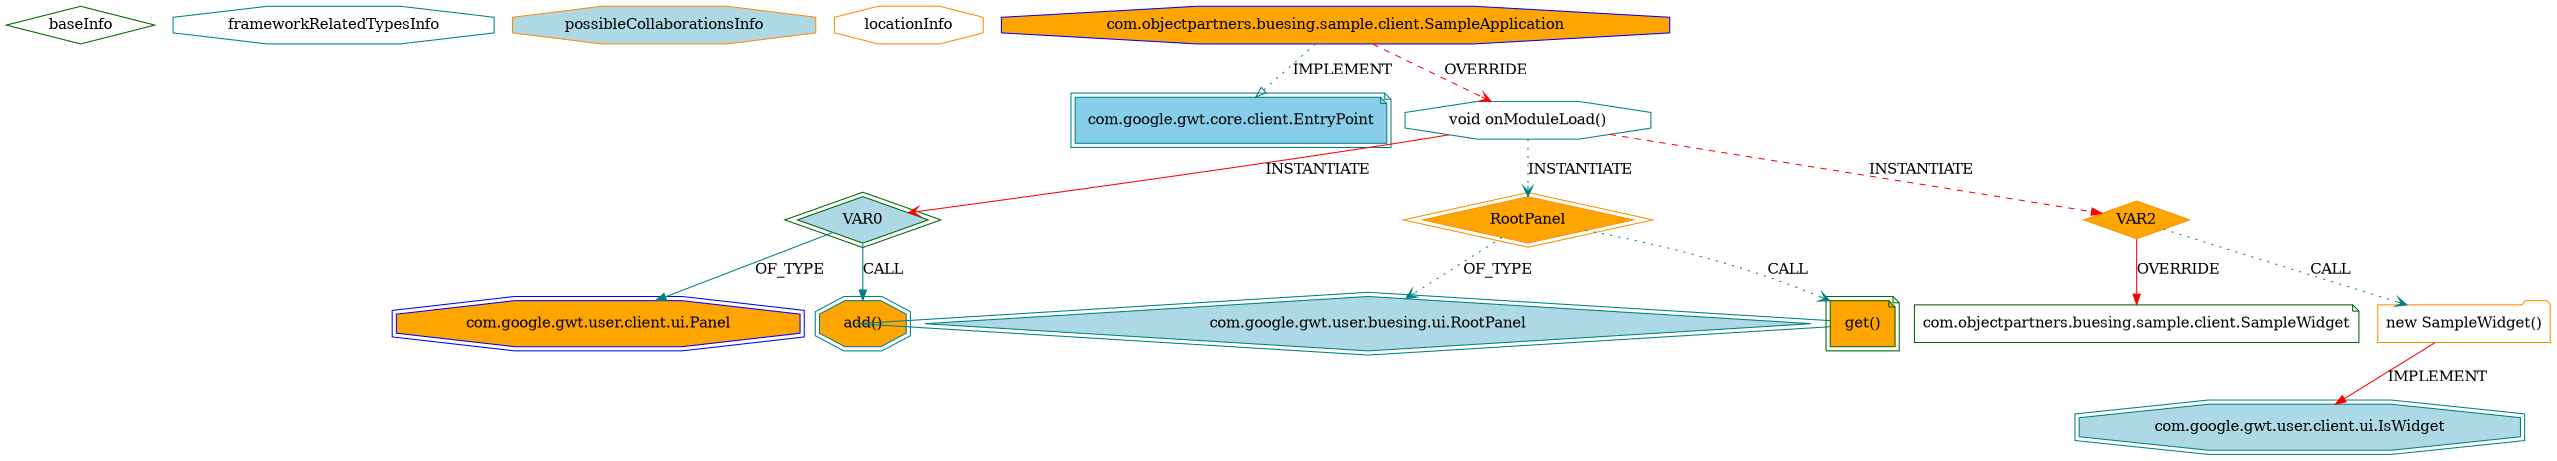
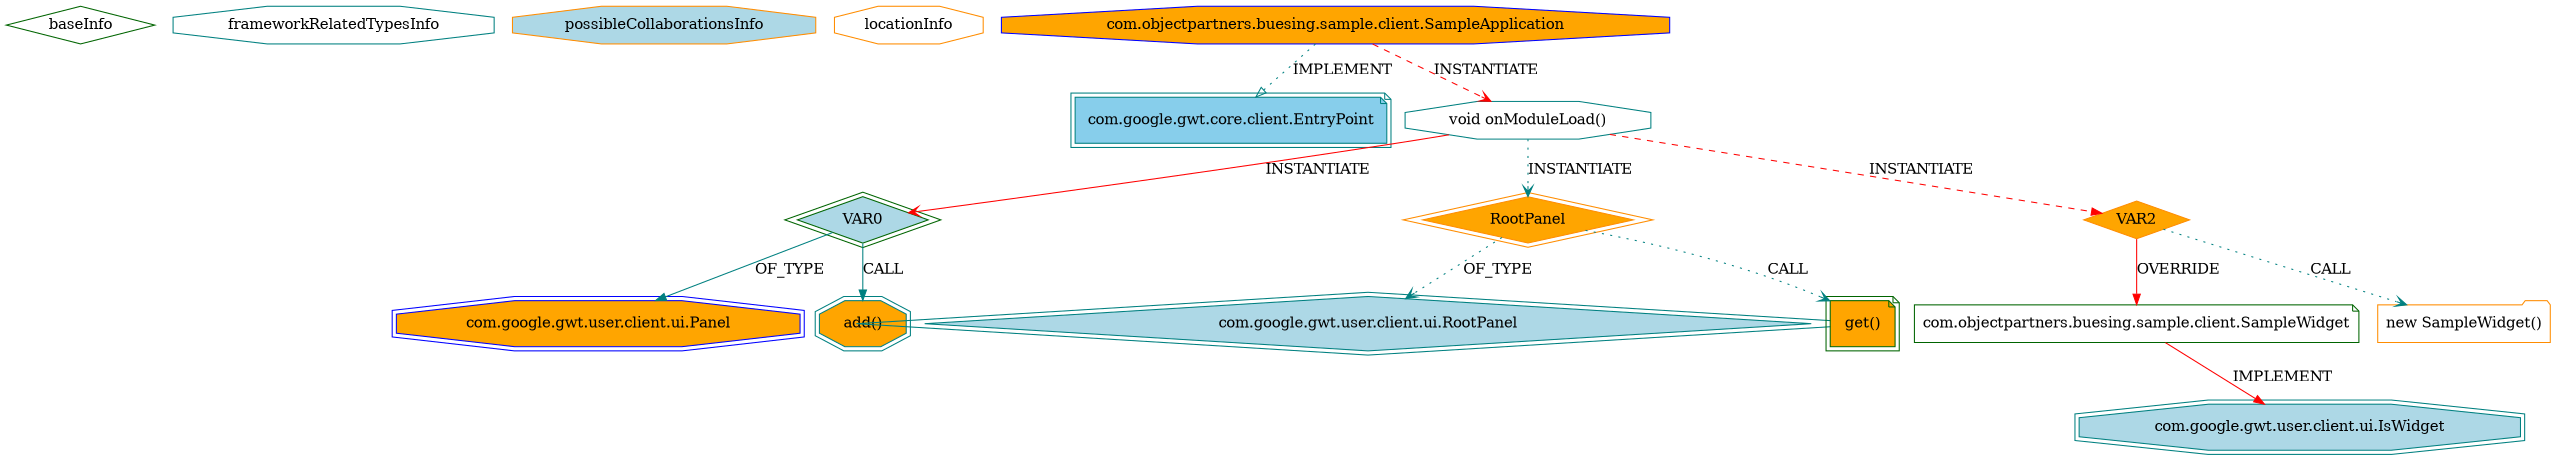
edge "com.objectpartners.buesing.sample.client.SampleApplication" -> "void onModuleLoad()": label "OVERRIDE" -> "INSTANTIATE"
node "com.google.gwt.user.buesing.ui.RootPanel": label "com.google.gwt.user.buesing.ui.RootPanel" -> "com.google.gwt.user.client.ui.RootPanel"
edge "new SampleWidget()" -> "com.google.gwt.user.client.ui.IsWidget": now "com.objectpartners.buesing.sample.client.SampleWidget" -> "com.google.gwt.user.client.ui.IsWidget"
